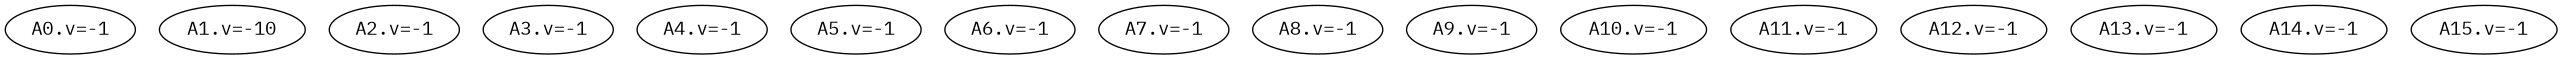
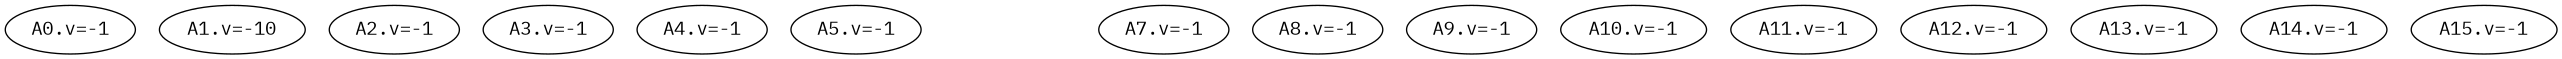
node "A6.v=-1": removed
